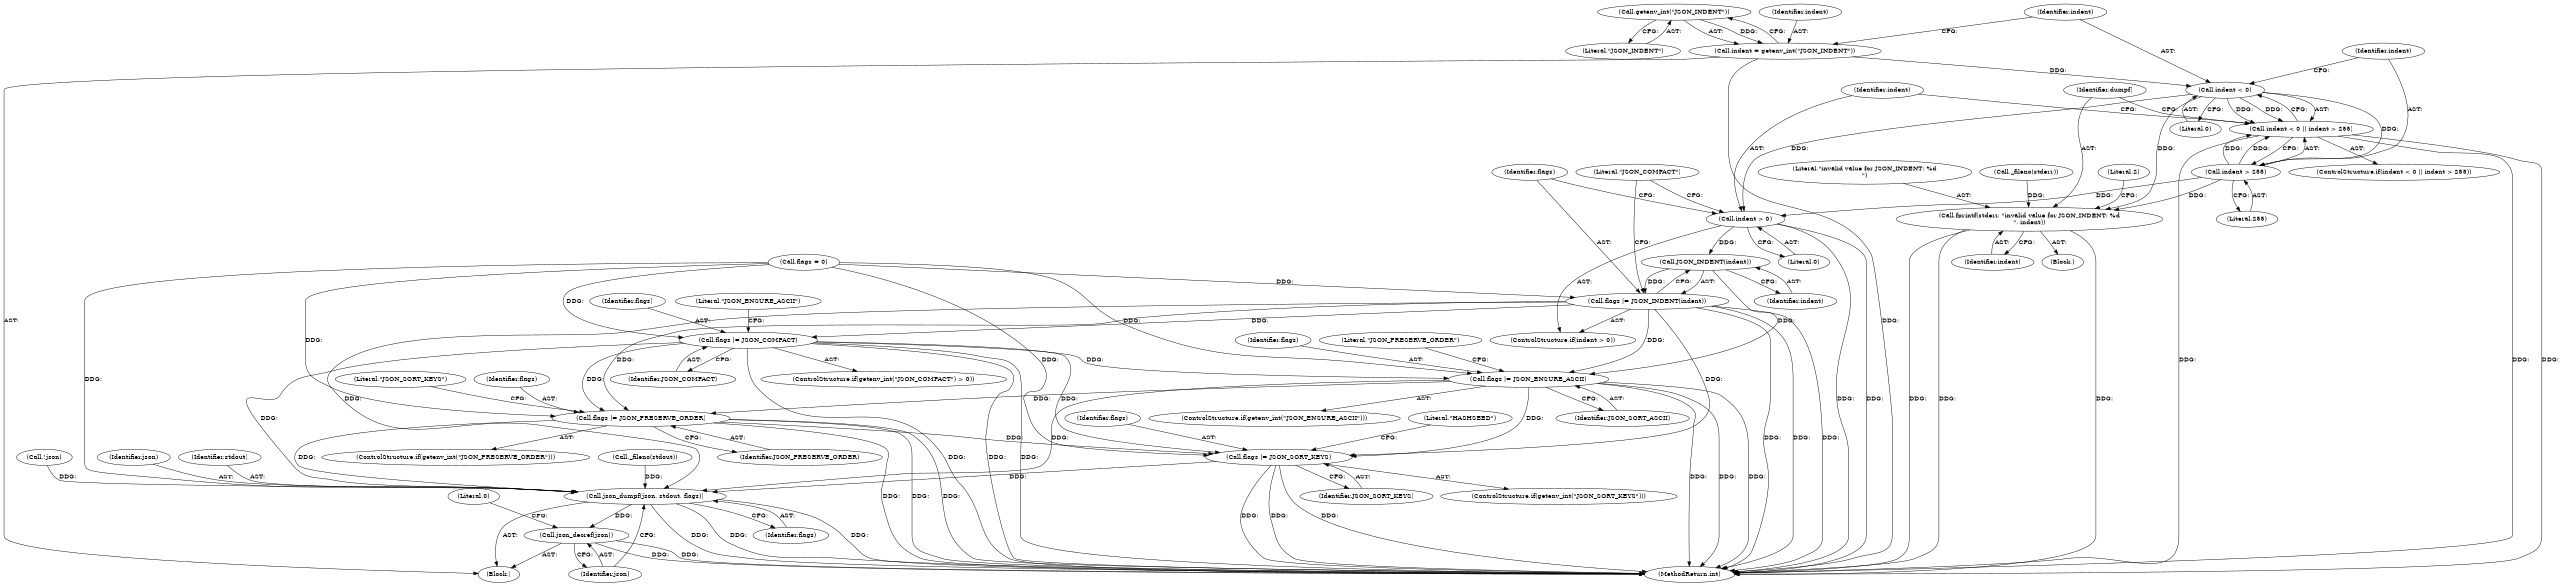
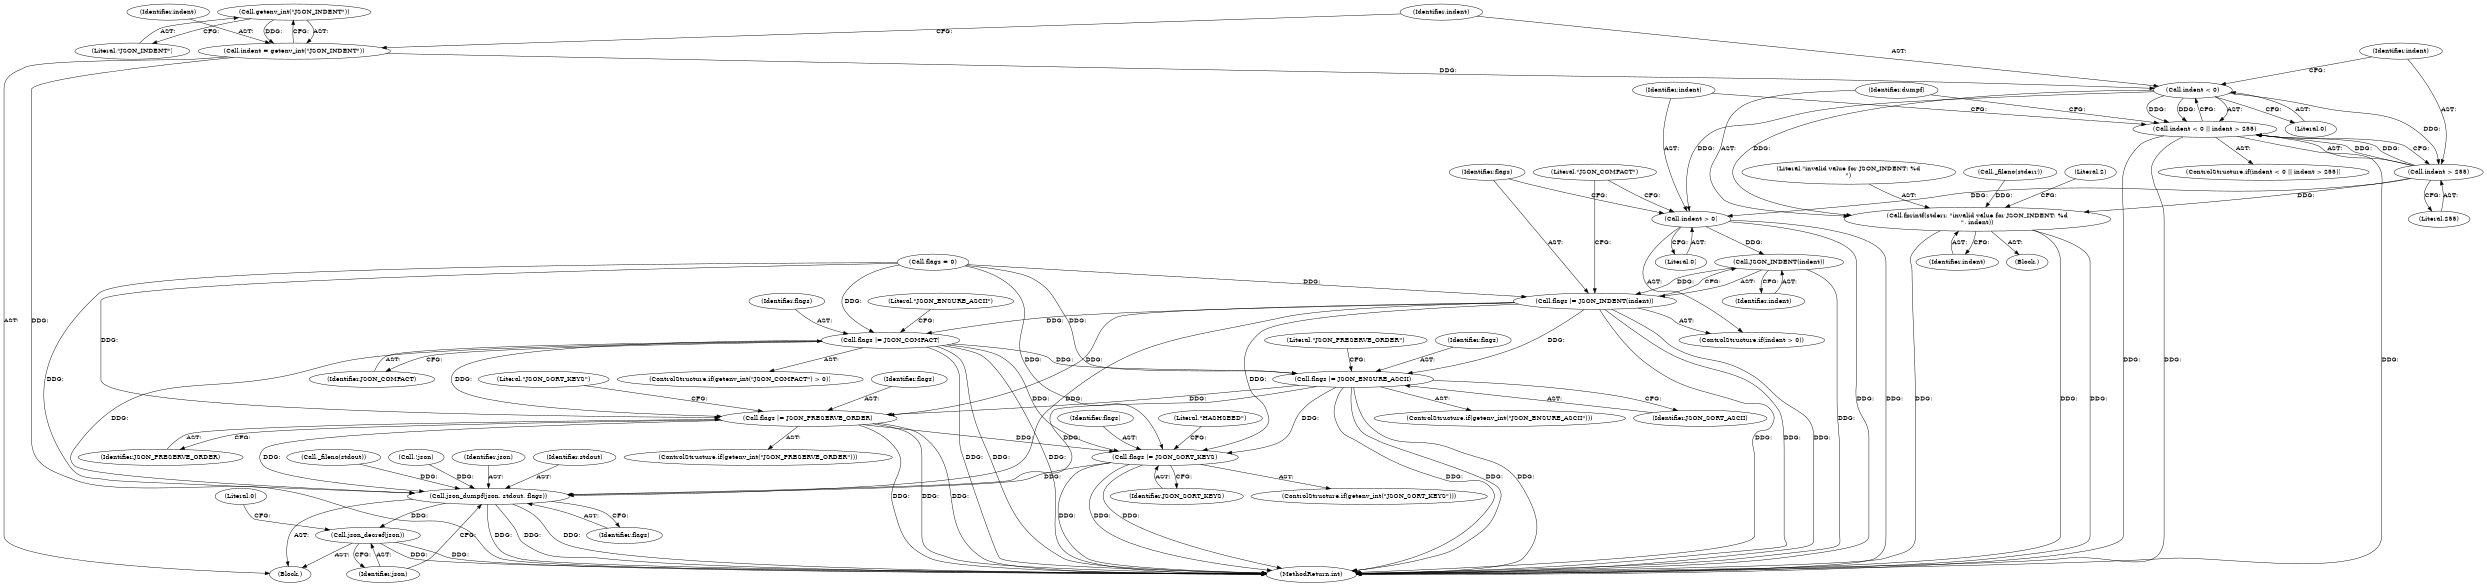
edge "(Call,JSON_INDENT(indent))" -> "(Call,flags |= JSON_ENSURE_ASCII)": now "(Call,JSON_INDENT(indent))" -> "(MethodReturn,int)"
